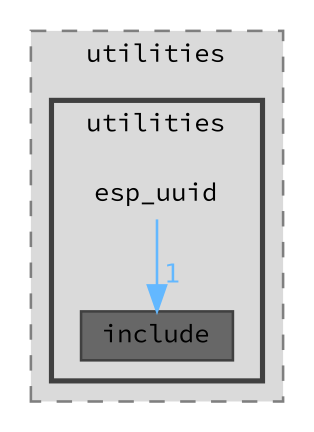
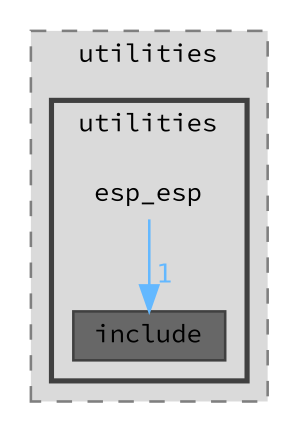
node "esp_uuid": label "esp_uuid" -> "esp_esp"
